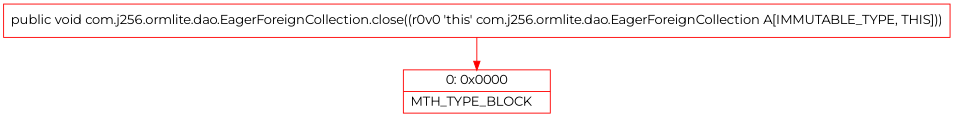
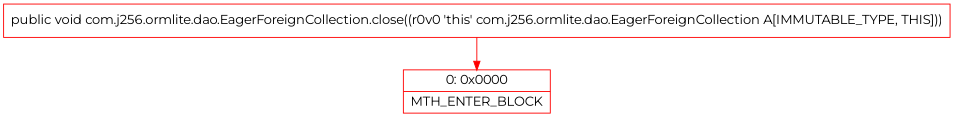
node "0: 0x0000": text "MTH_TYPE_BLOCK" -> "MTH_ENTER_BLOCK"
